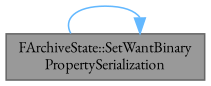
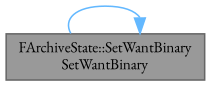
node "FArchiveState::SetWantBinary PropertySerialization": label "FArchiveState::SetWantBinary PropertySerialization" -> "FArchiveState::SetWantBinary SetWantBinary"
